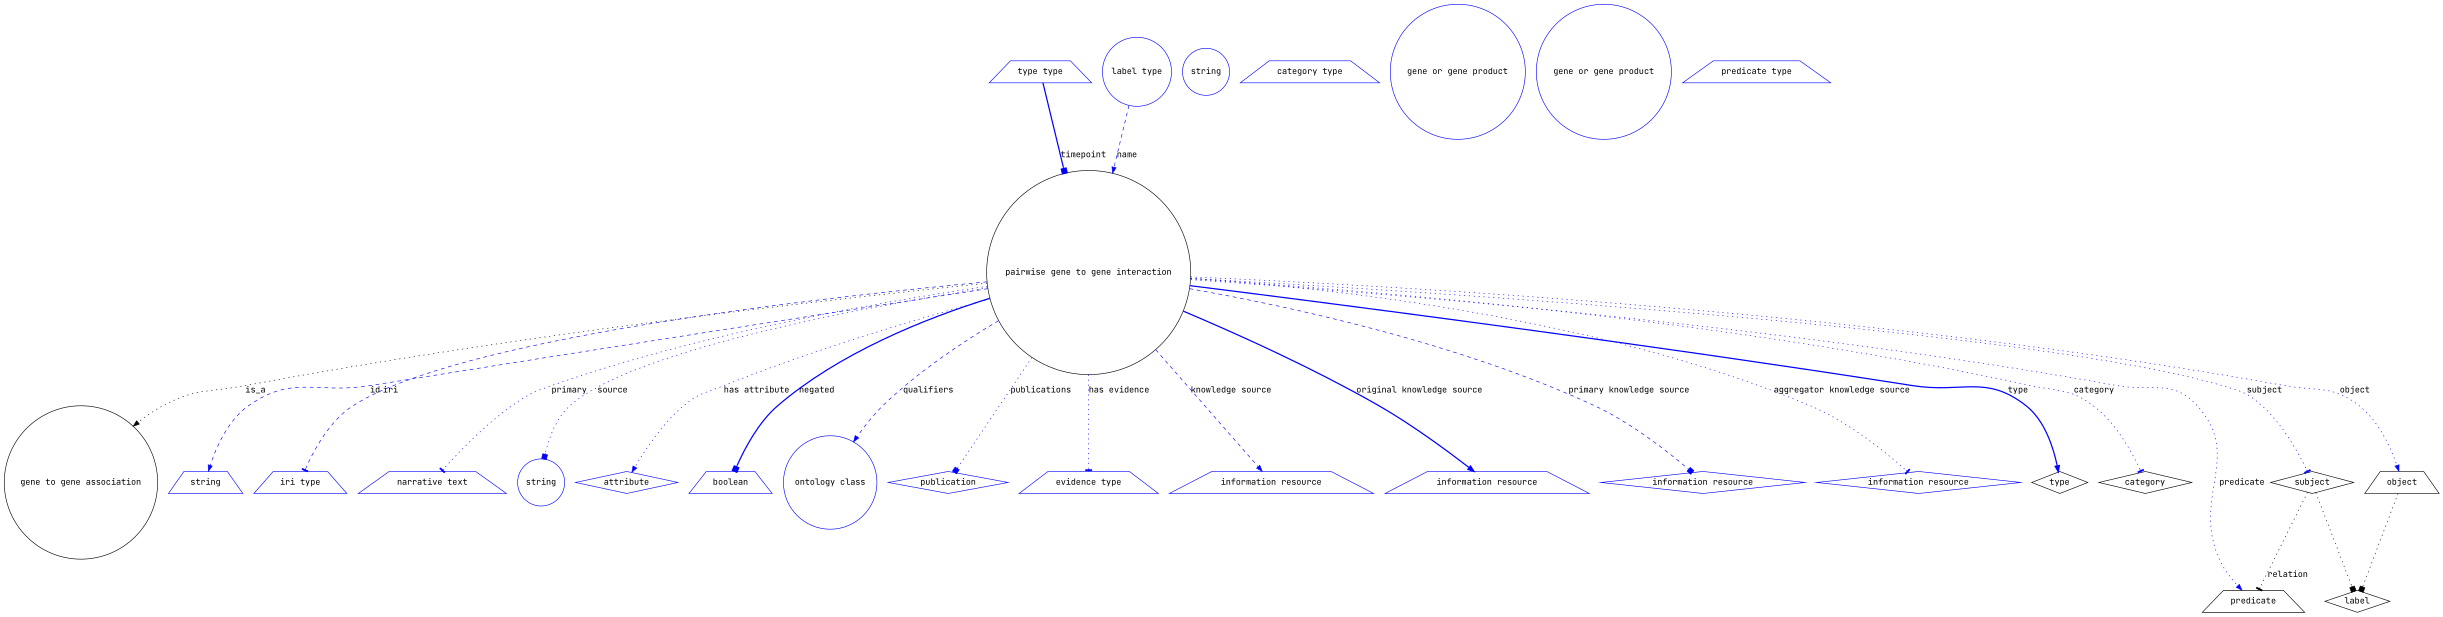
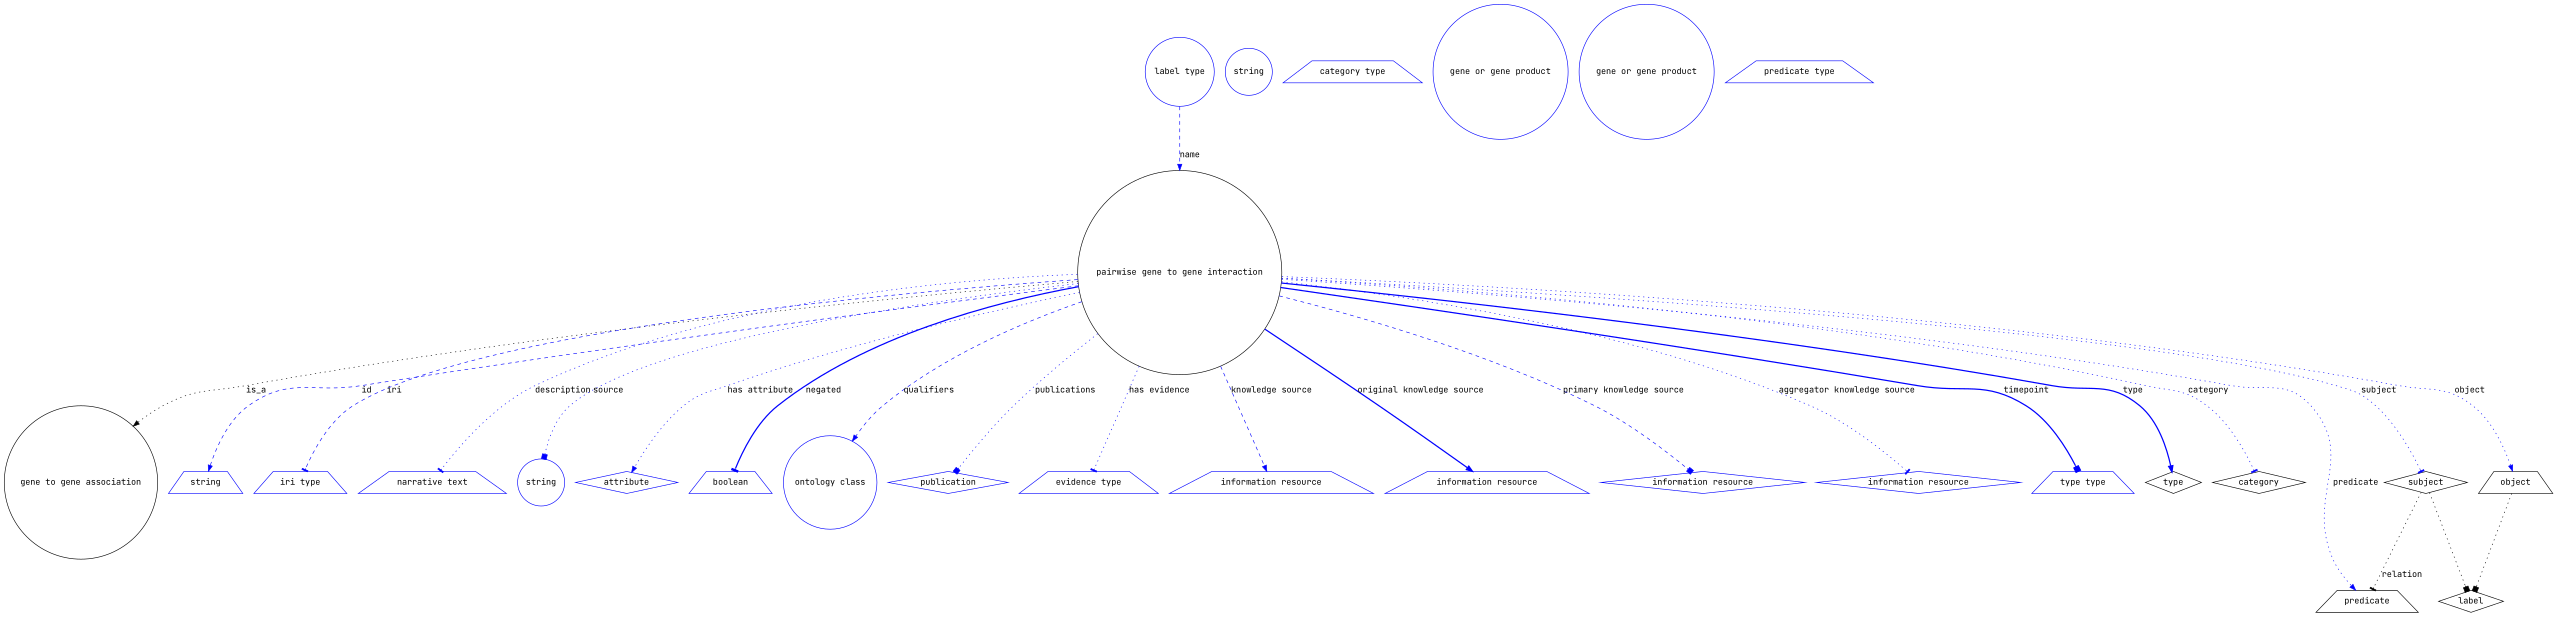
edge "type type" -> "pairwise gene to gene interaction": reversed
edge "pairwise gene to gene interaction" -> "boolean": arrowhead box -> tee
edge "pairwise gene to gene interaction" -> "narrative text": label "primary" -> "description"
